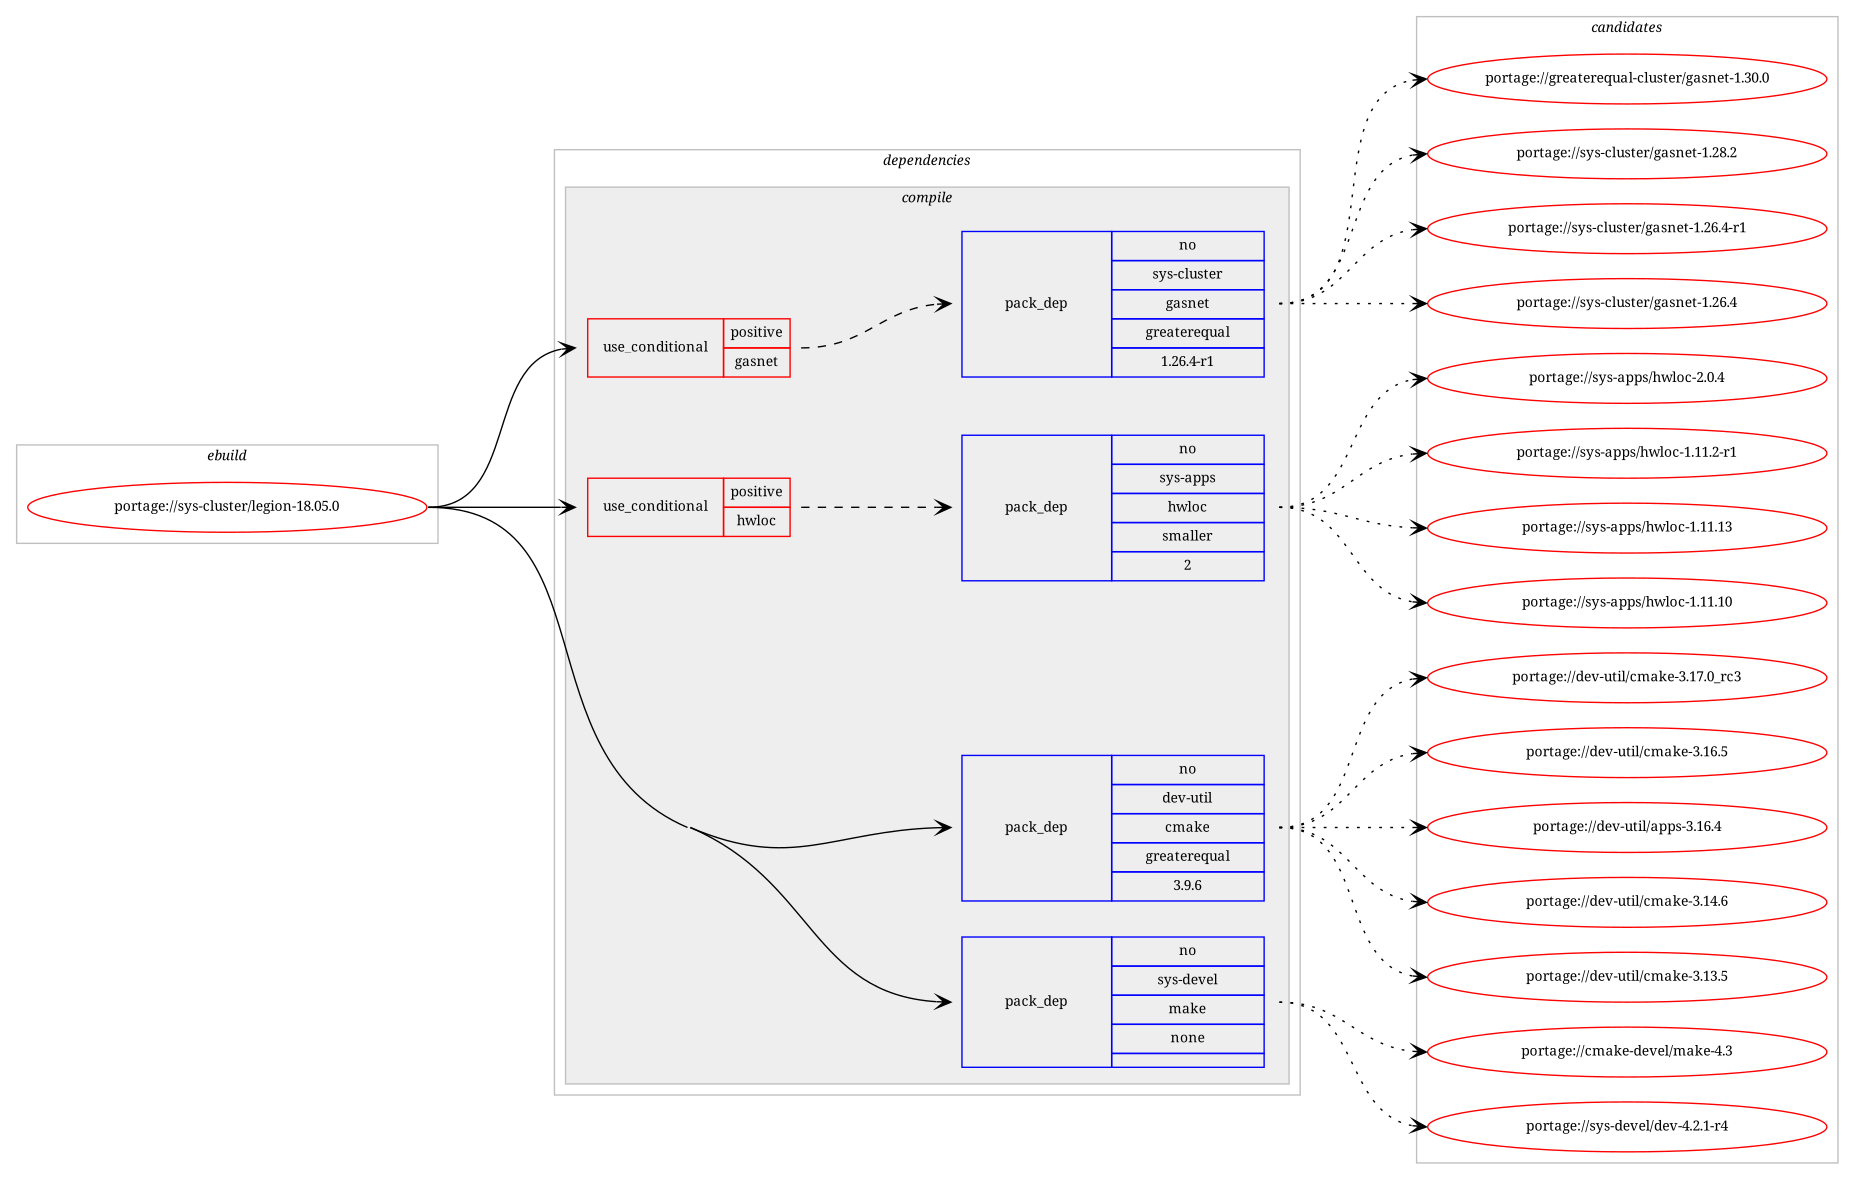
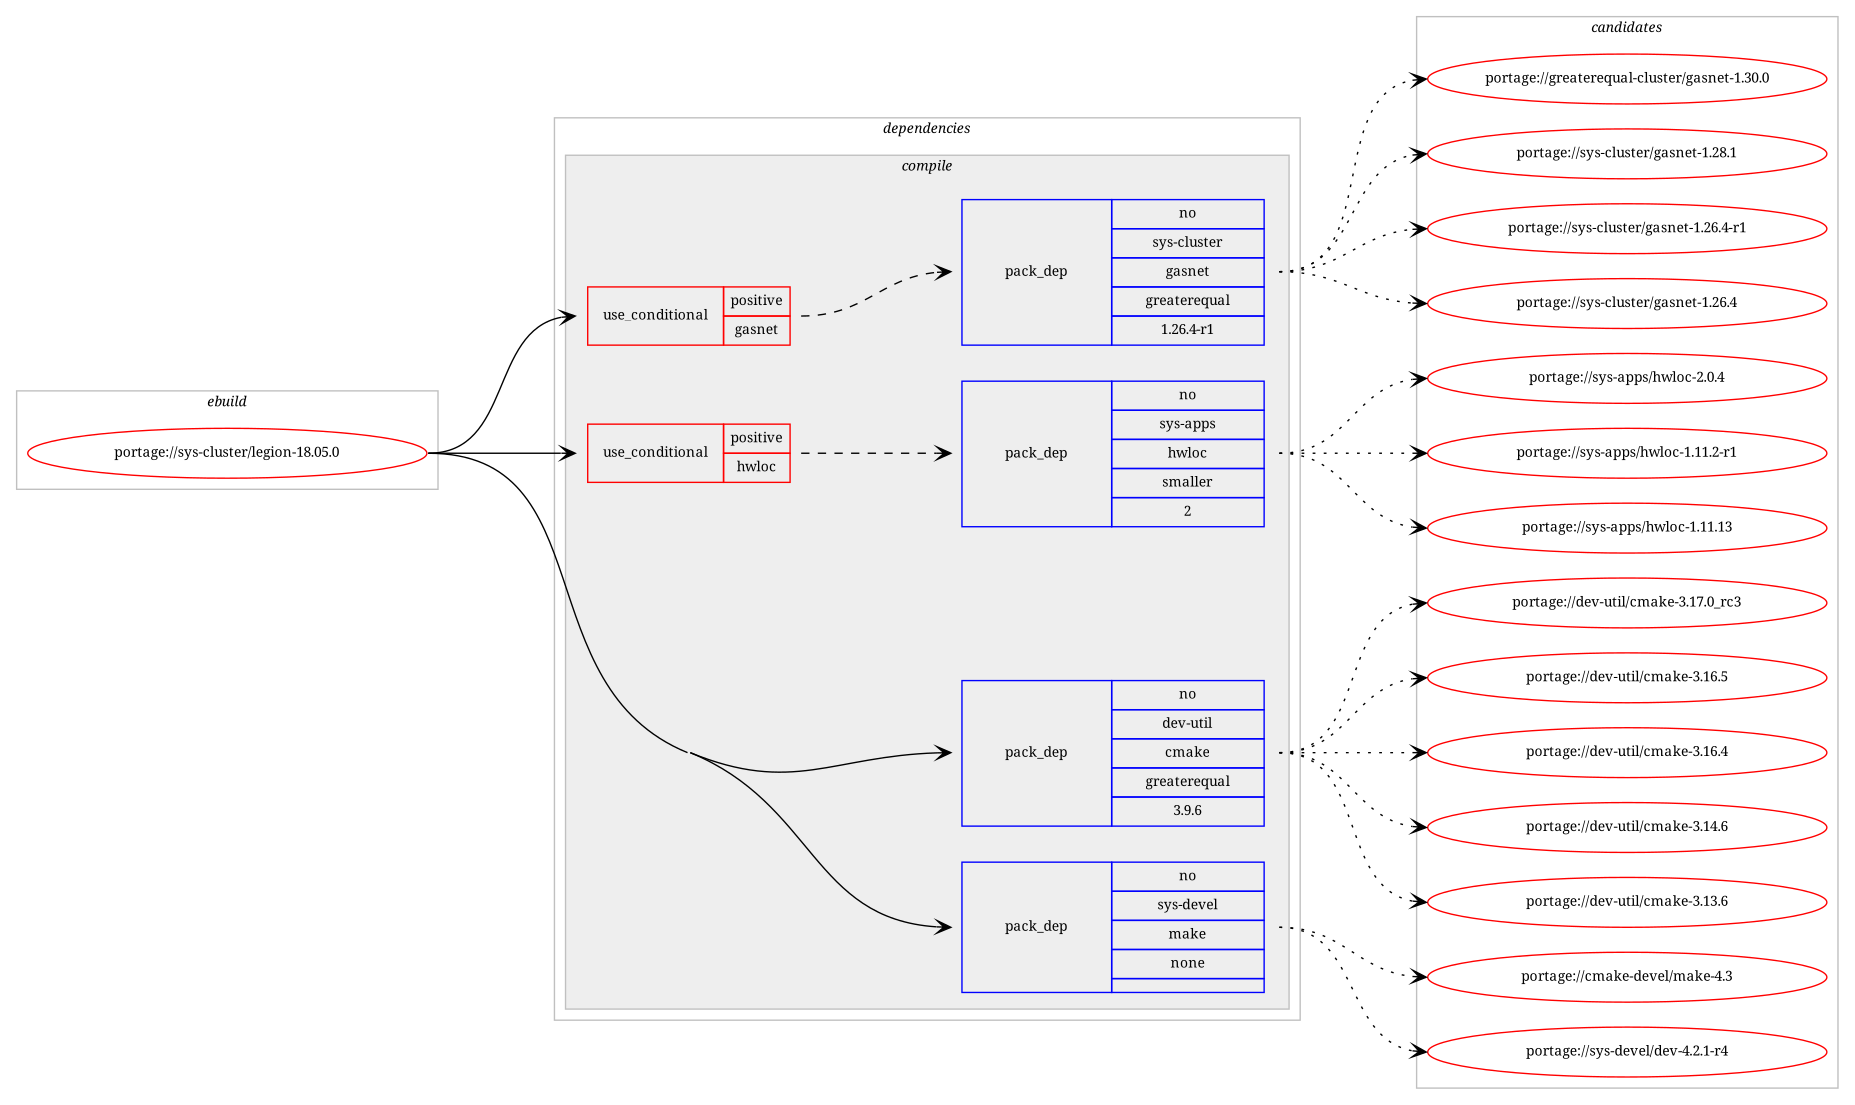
node "portage://sys-cluster/gasnet-1.28.2": label "portage://sys-cluster/gasnet-1.28.2" -> "portage://sys-cluster/gasnet-1.28.1"
node "portage://sys-apps/hwloc-1.11.10": removed
node "portage://dev-util/apps-3.16.4": label "portage://dev-util/apps-3.16.4" -> "portage://dev-util/cmake-3.16.4"
node "portage://dev-util/cmake-3.13.5": label "portage://dev-util/cmake-3.13.5" -> "portage://dev-util/cmake-3.13.6"
